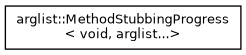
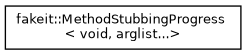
node "arglist::MethodStubbingProgress < void, arglist...>": label "arglist::MethodStubbingProgress < void, arglist...>" -> "fakeit::MethodStubbingProgress < void, arglist...>"
